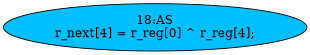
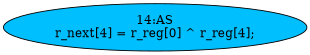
node "18:AS r_next[4] = r_reg[0] ^ r_reg[4];": label "18:AS r_next[4] = r_reg[0] ^ r_reg[4];" -> "14:AS r_next[4] = r_reg[0] ^ r_reg[4];"
